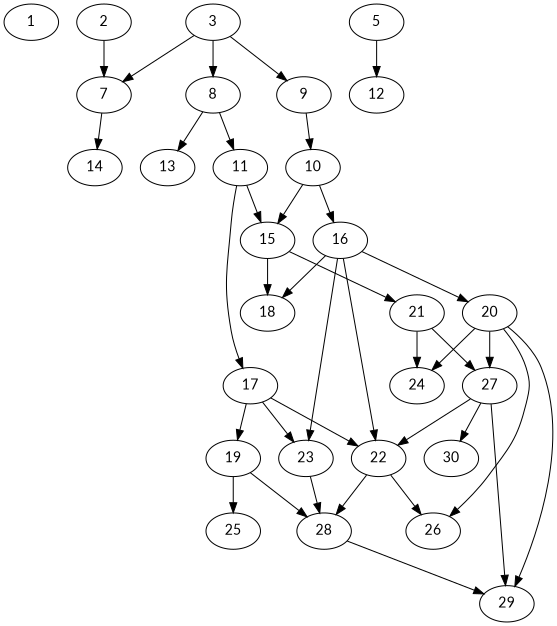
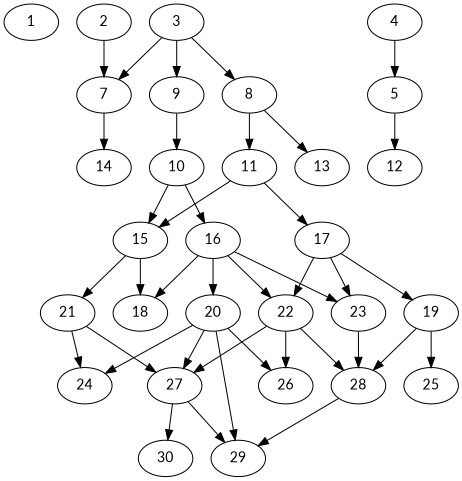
node "4": added
edge "27" -> "22": reversed
